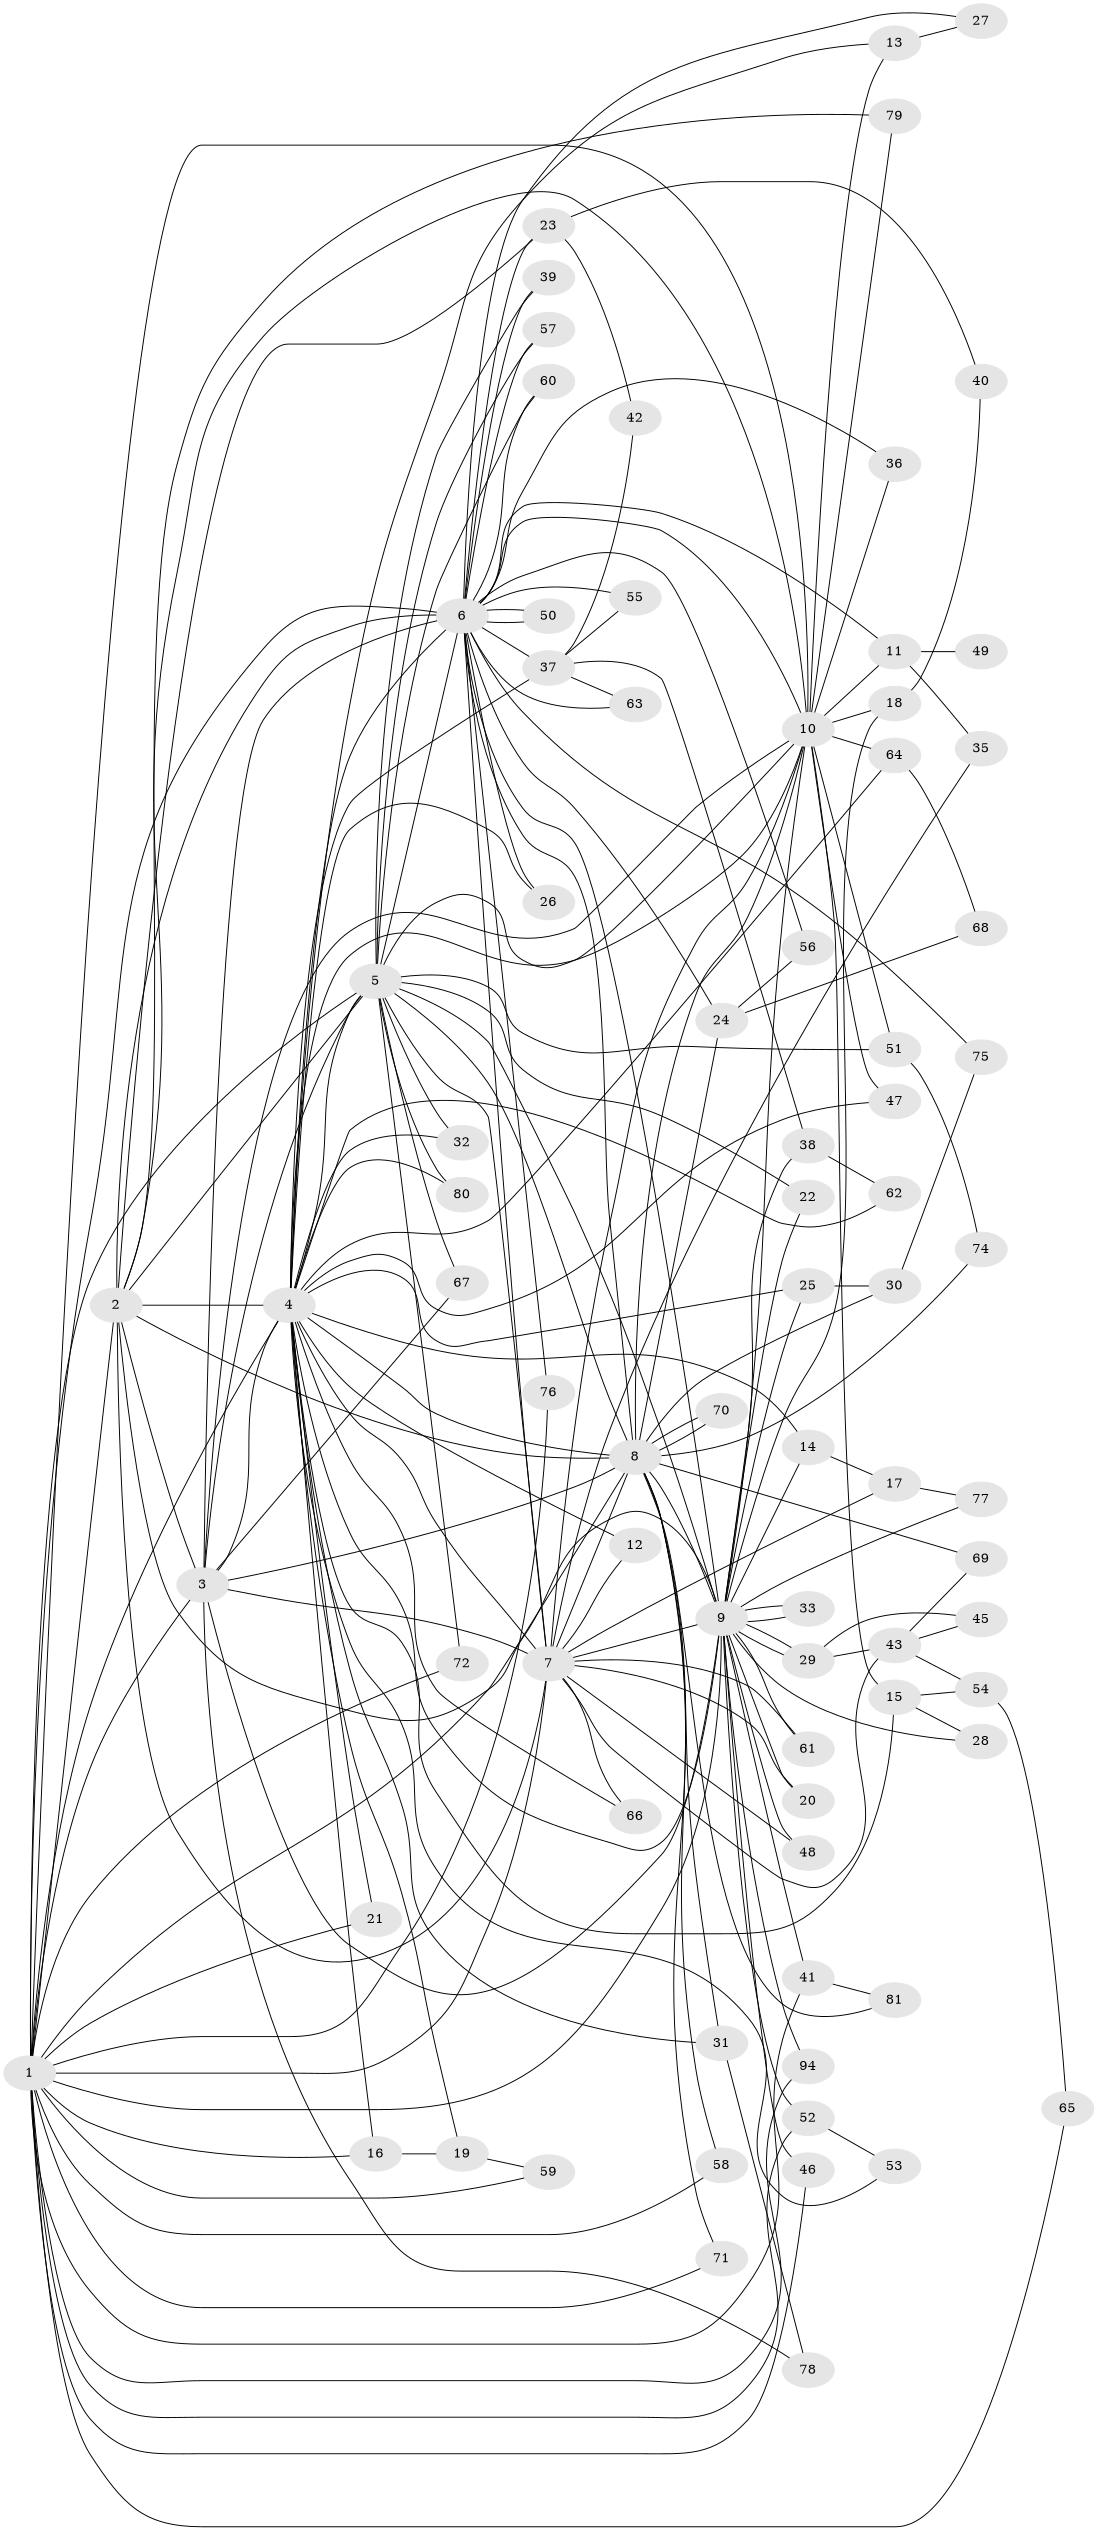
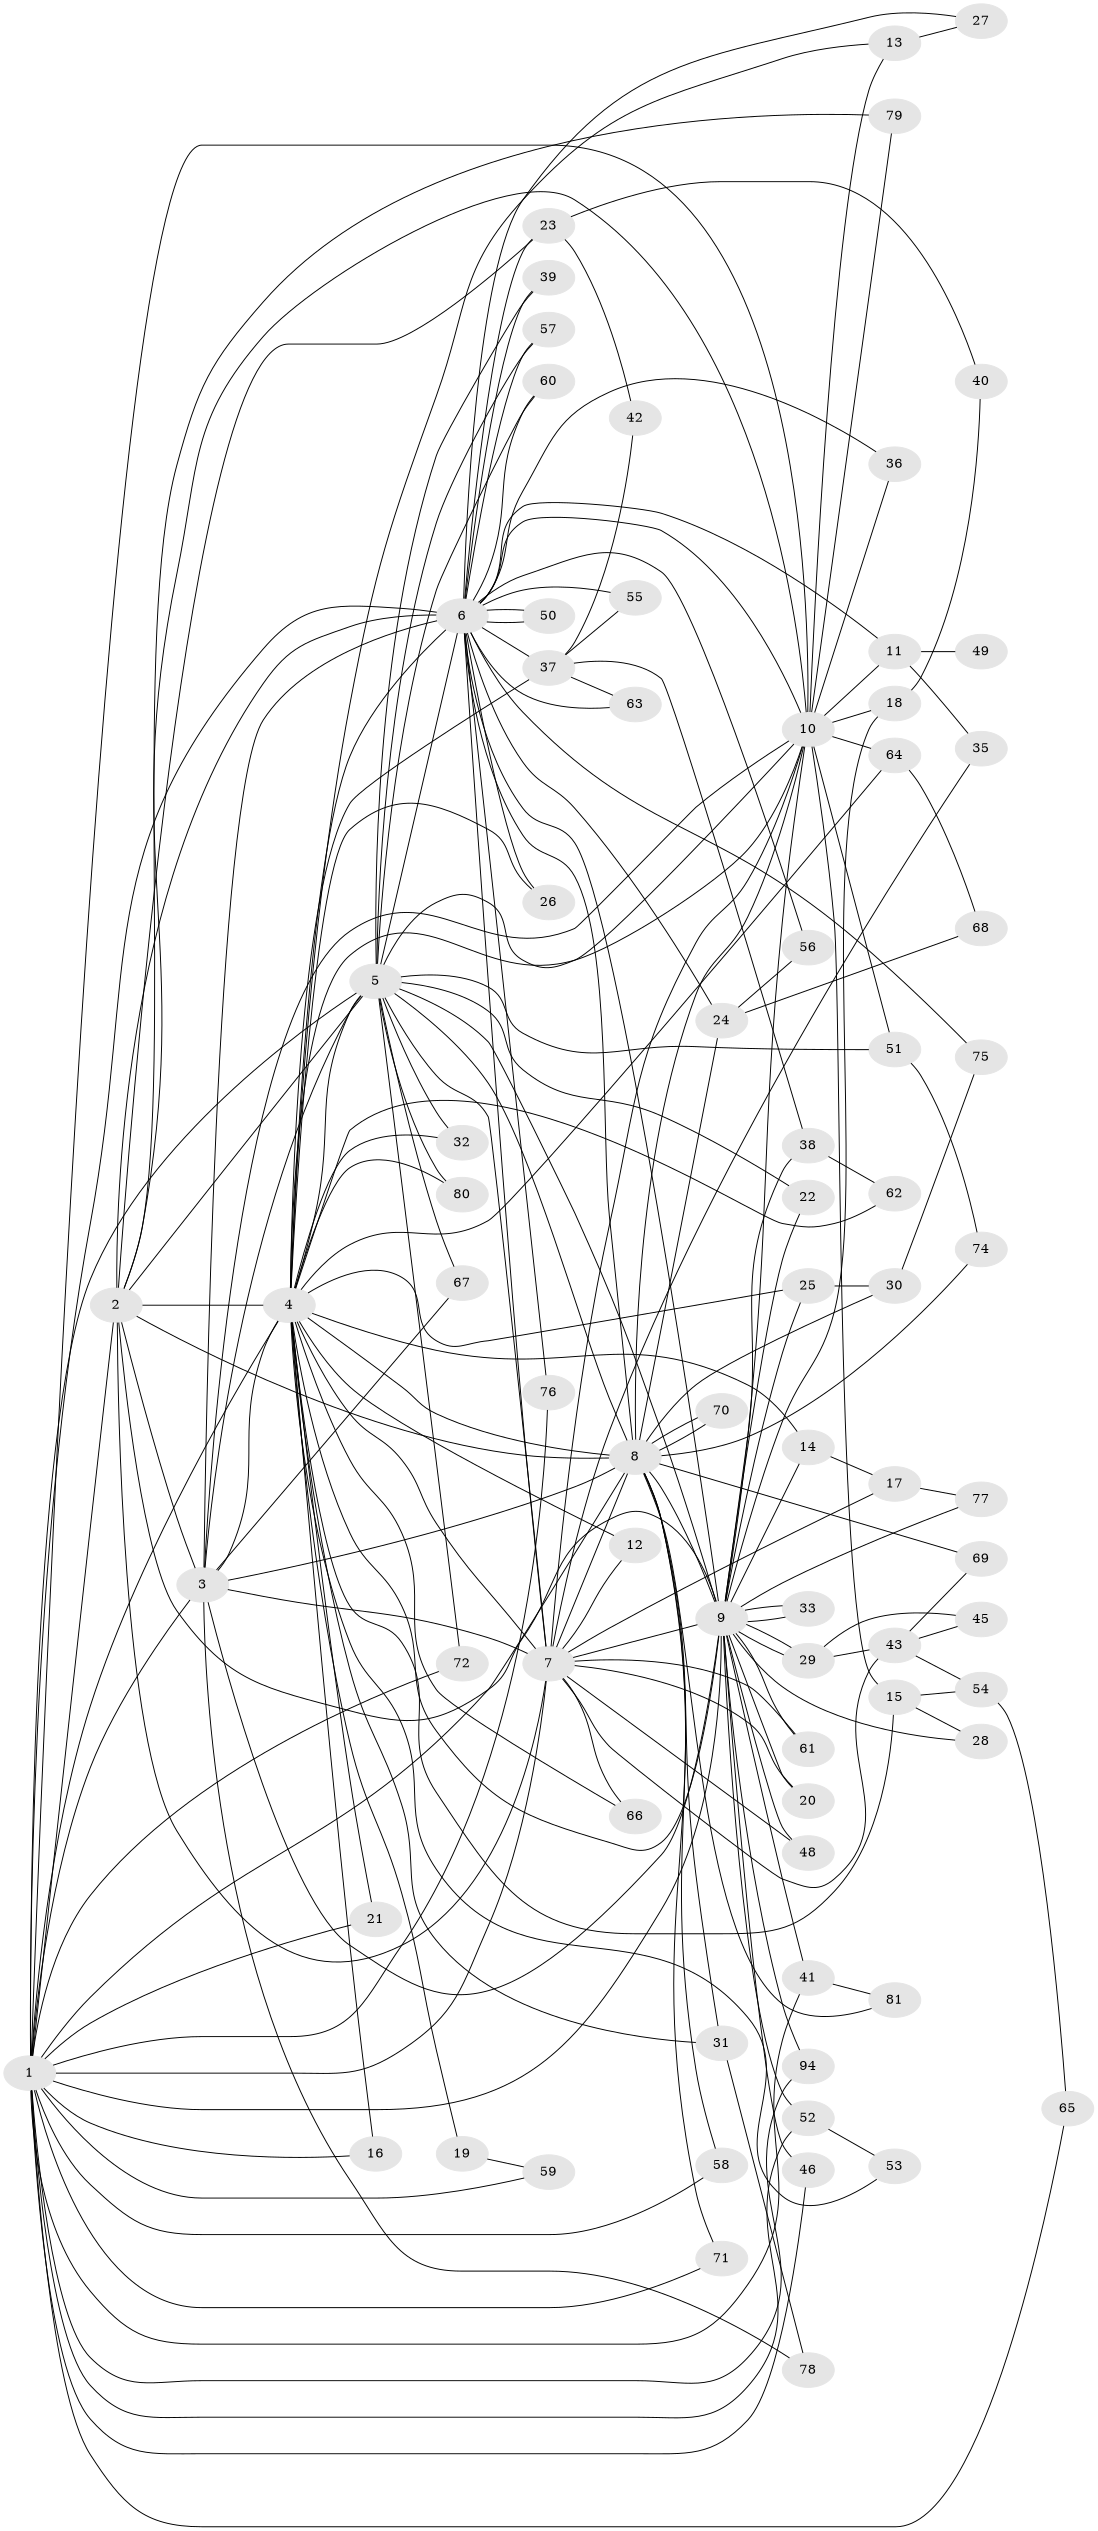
node "47": removed
edge "16" -- "19": removed
